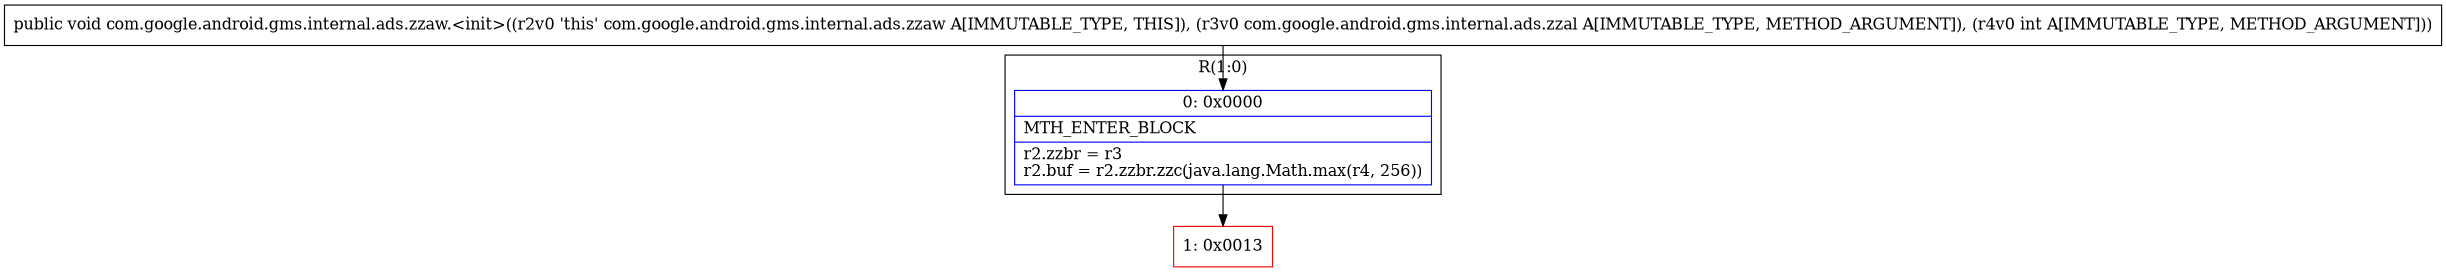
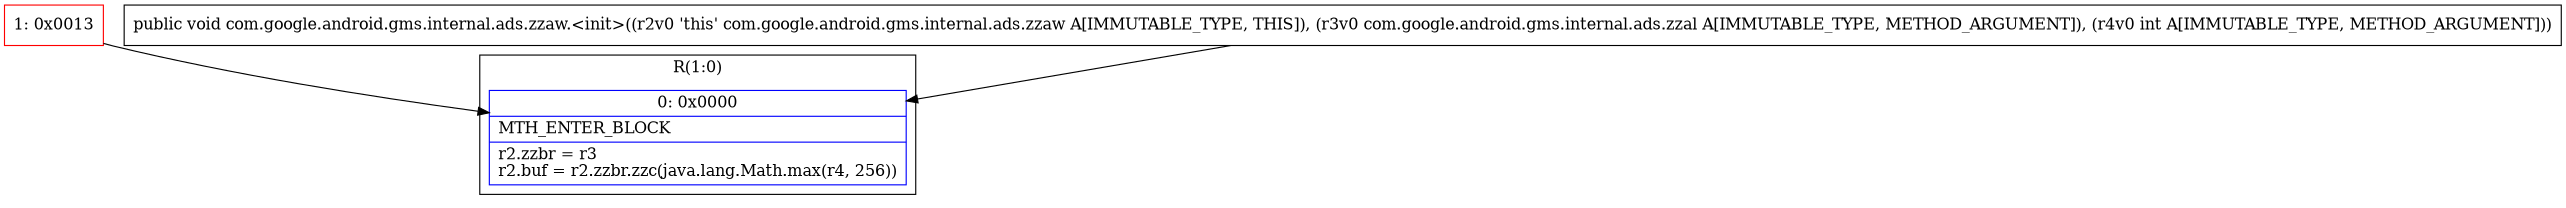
edge "0: 0x0000" -> "1: 0x0013": reversed
